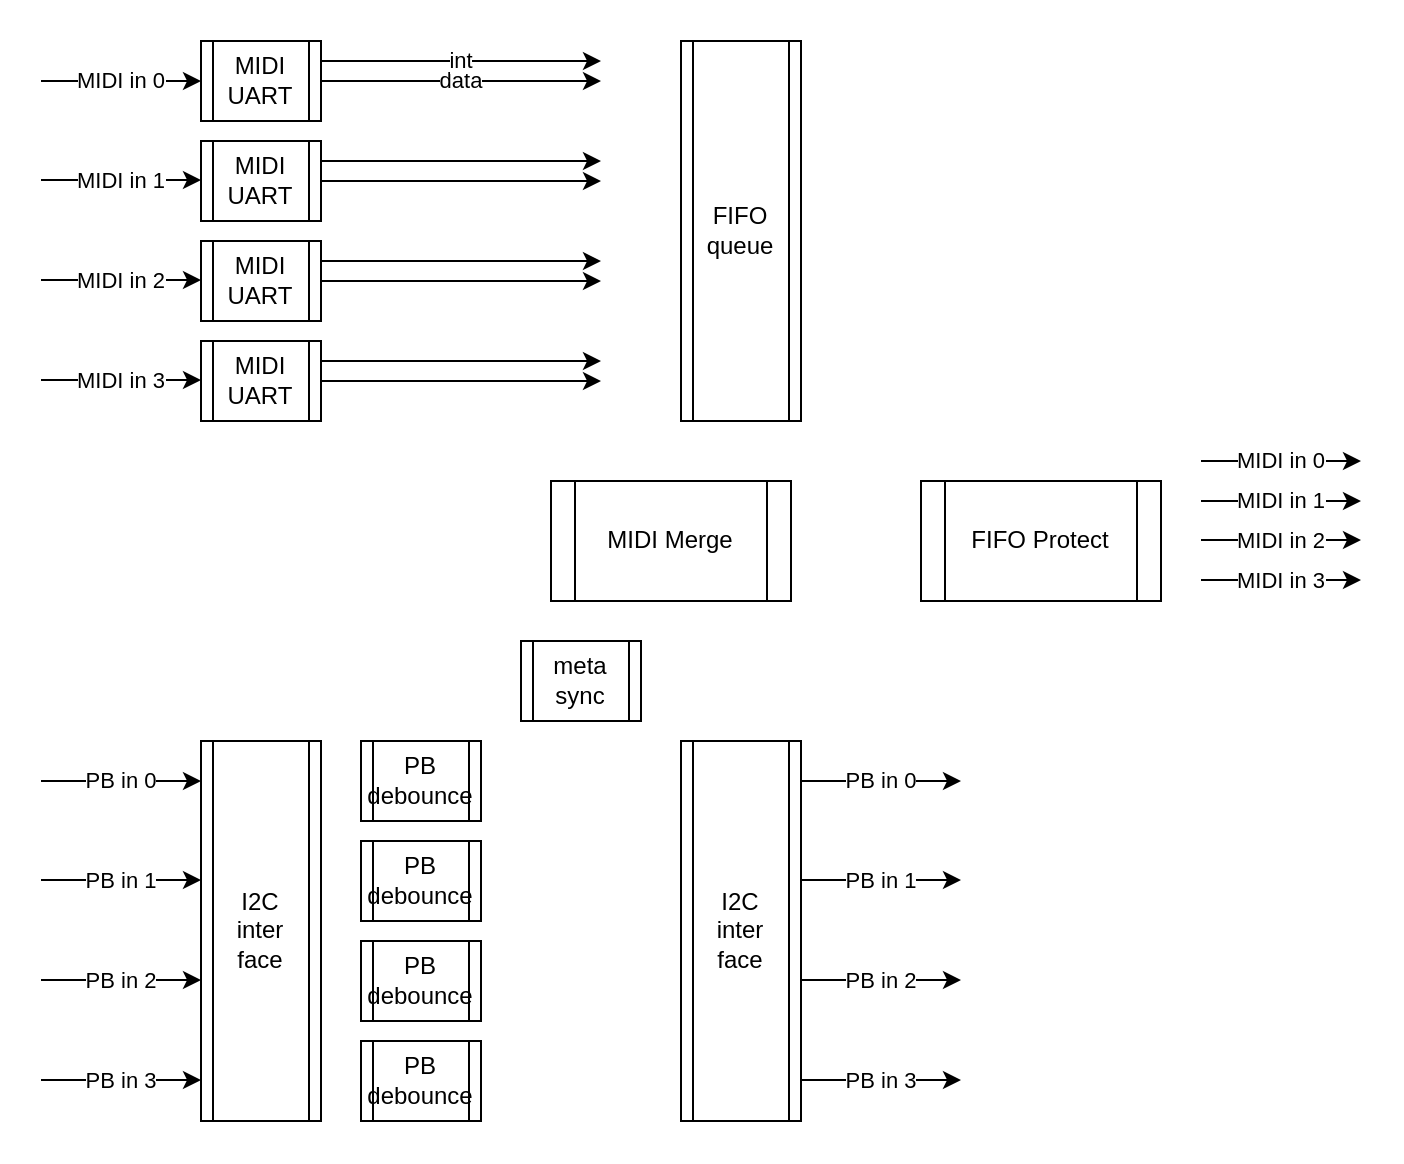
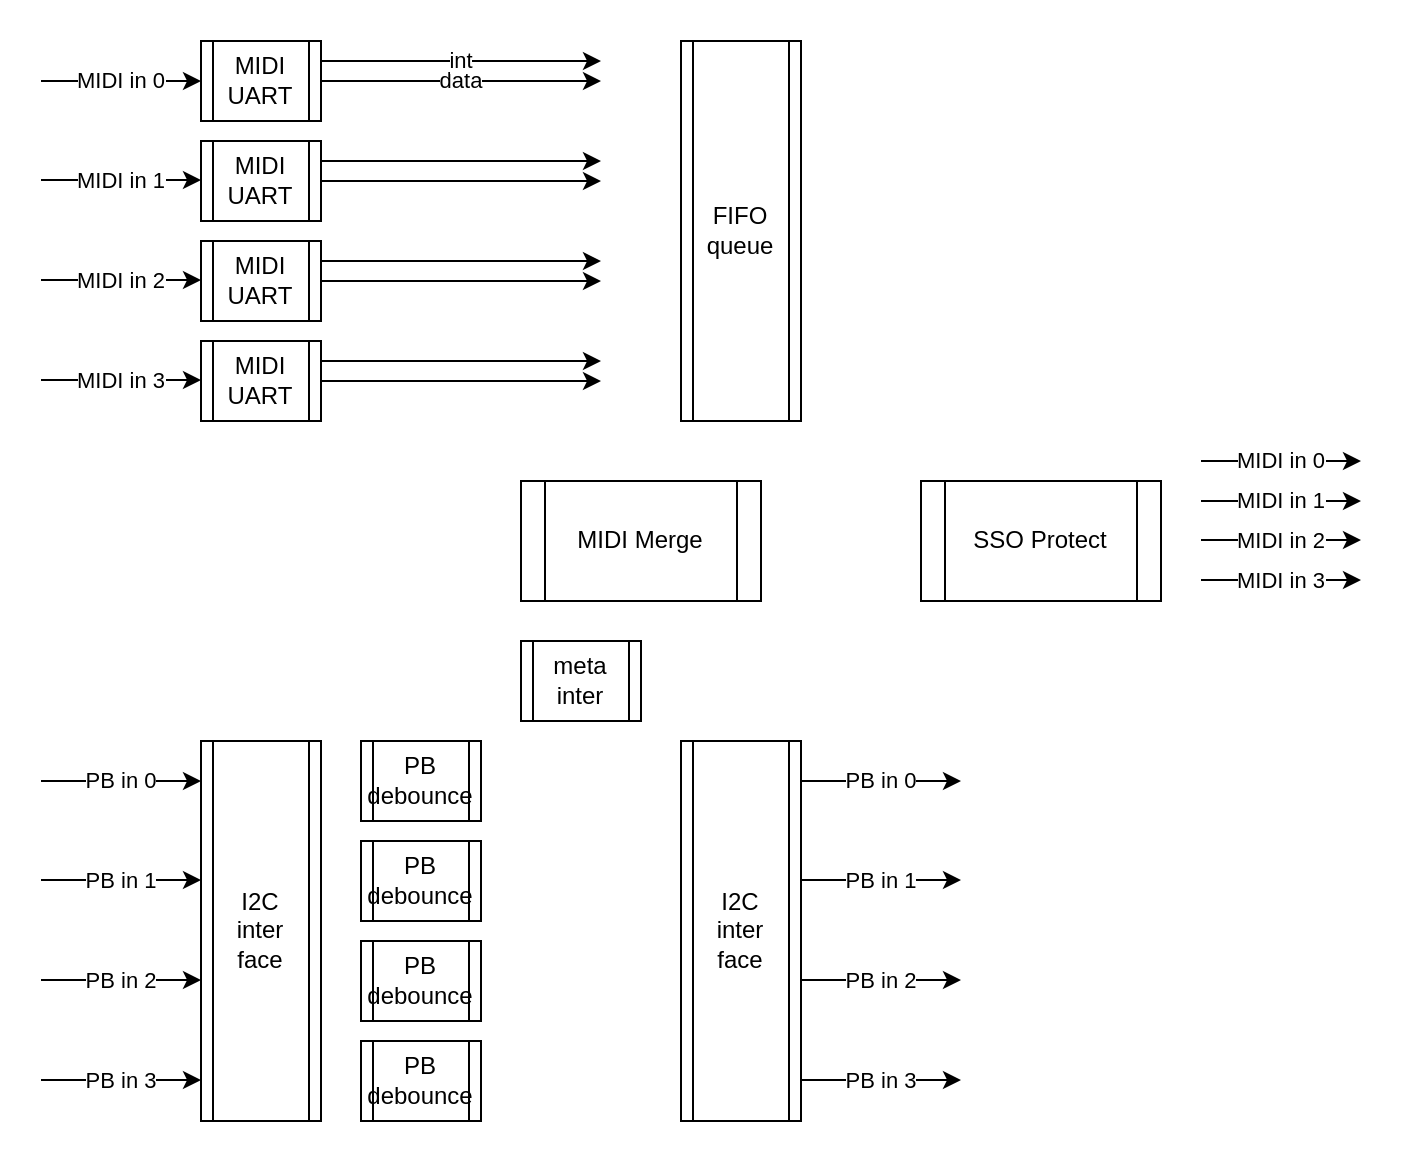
node "MIDI Merge": moved (671, 541) -> (641, 541)
node "FIFO Protect": label "FIFO Protect" -> "SSO Protect"
node "meta sync": label "meta sync" -> "meta inter"
